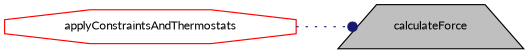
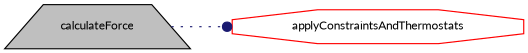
edge "applyConstraintsAndThermostats" -> "calculateForce": reversed
